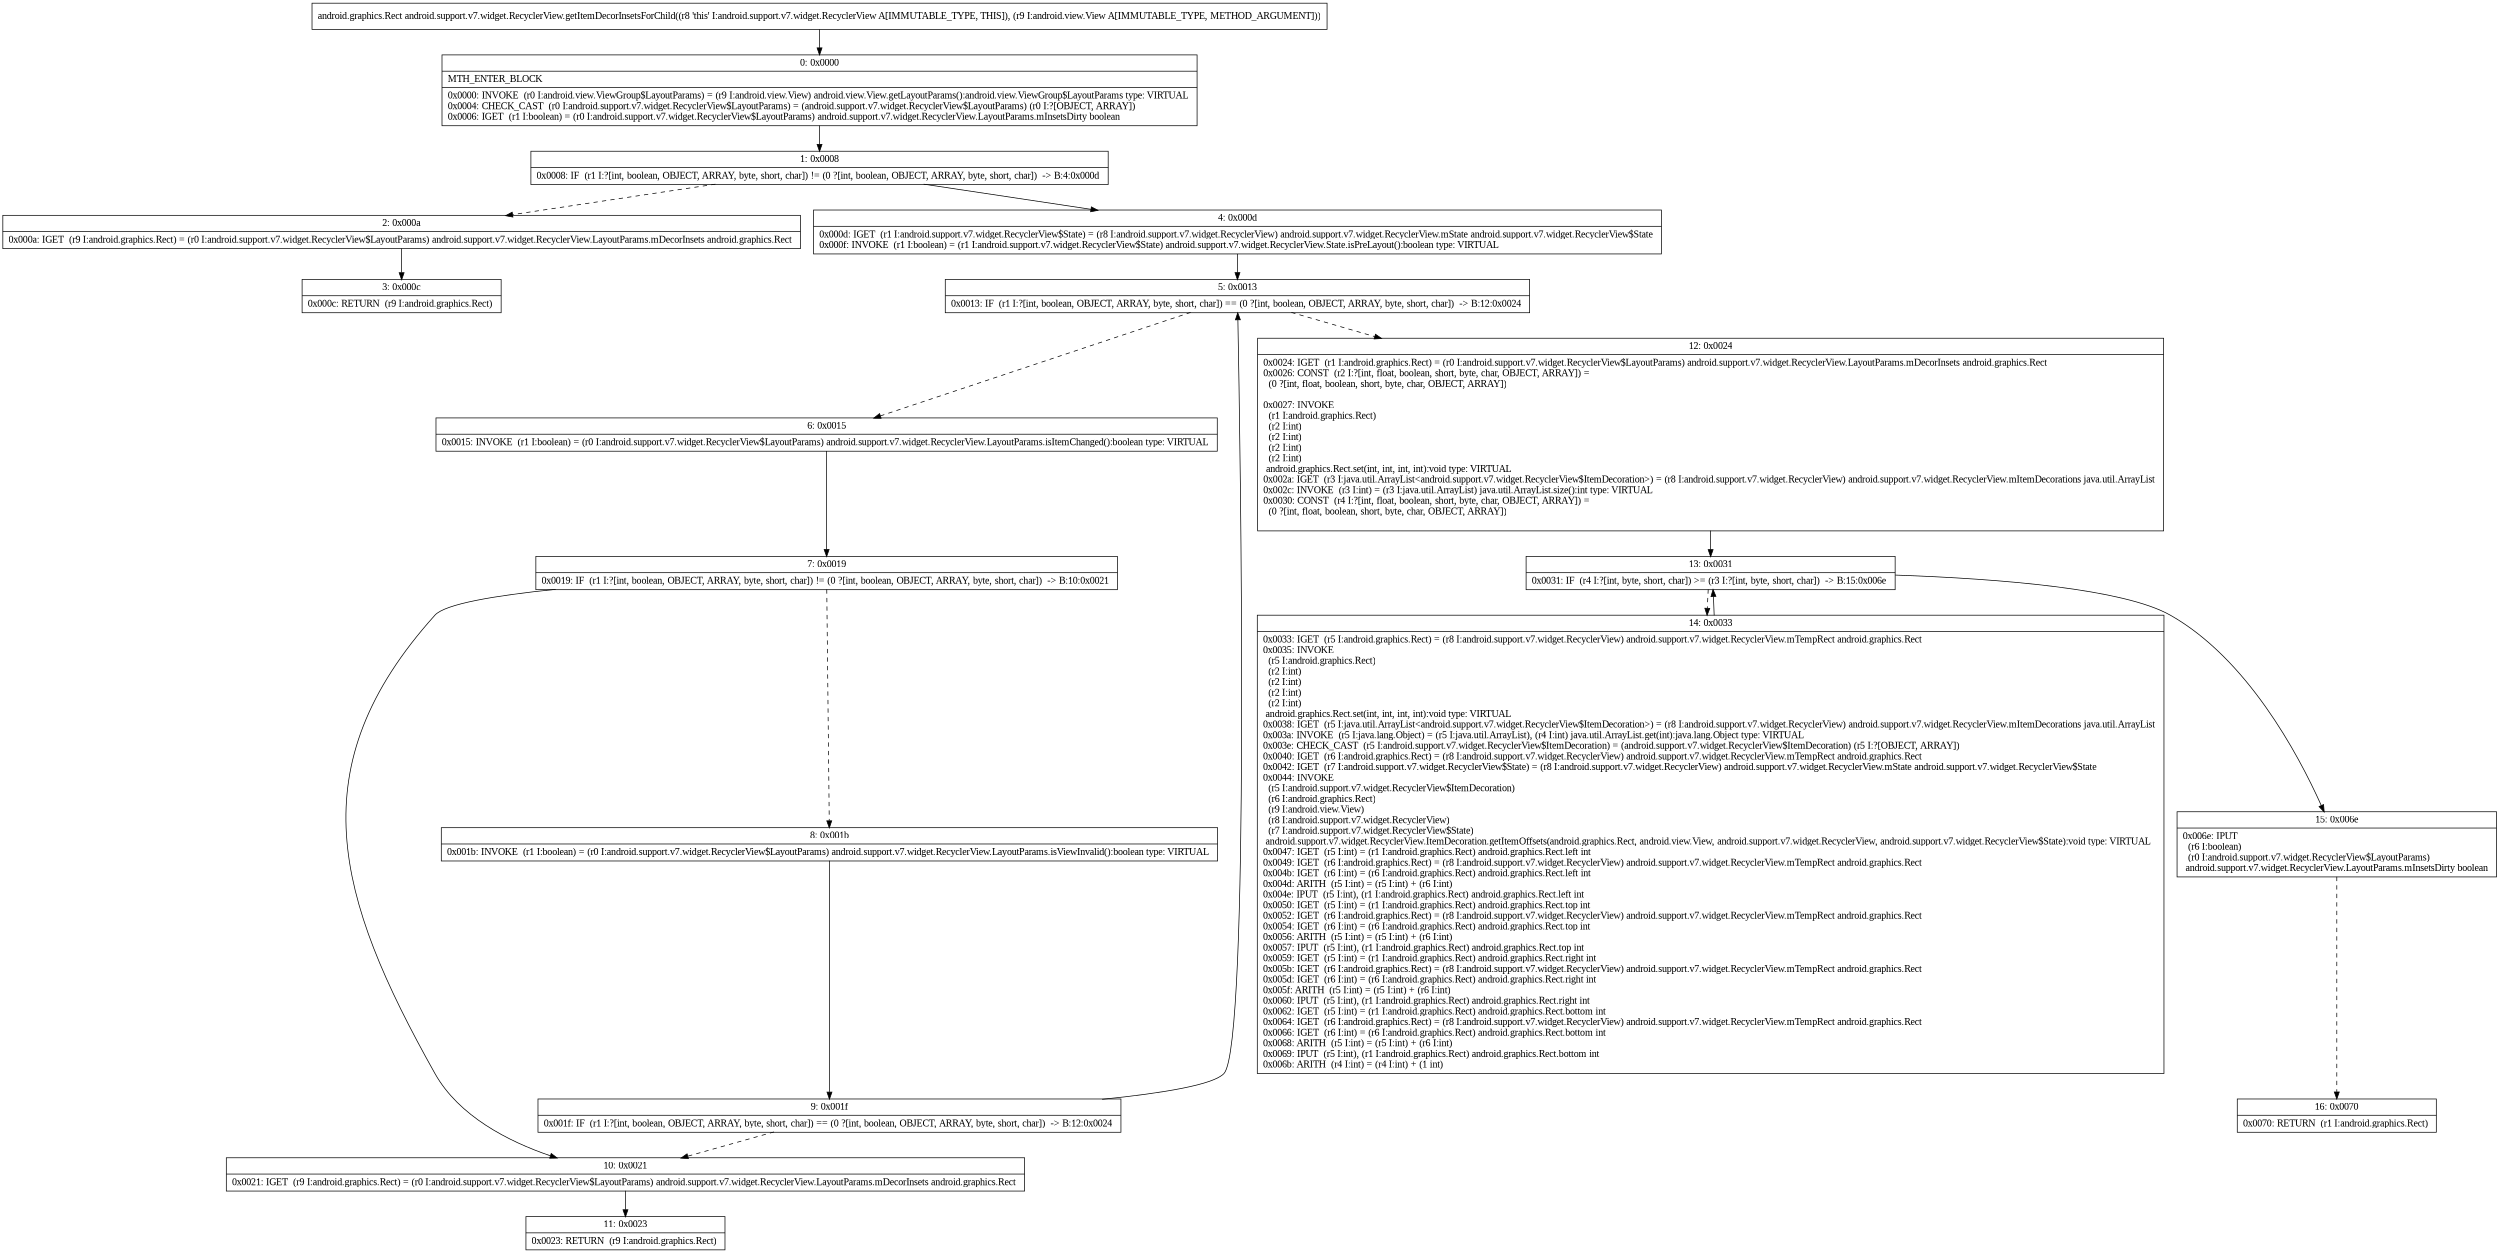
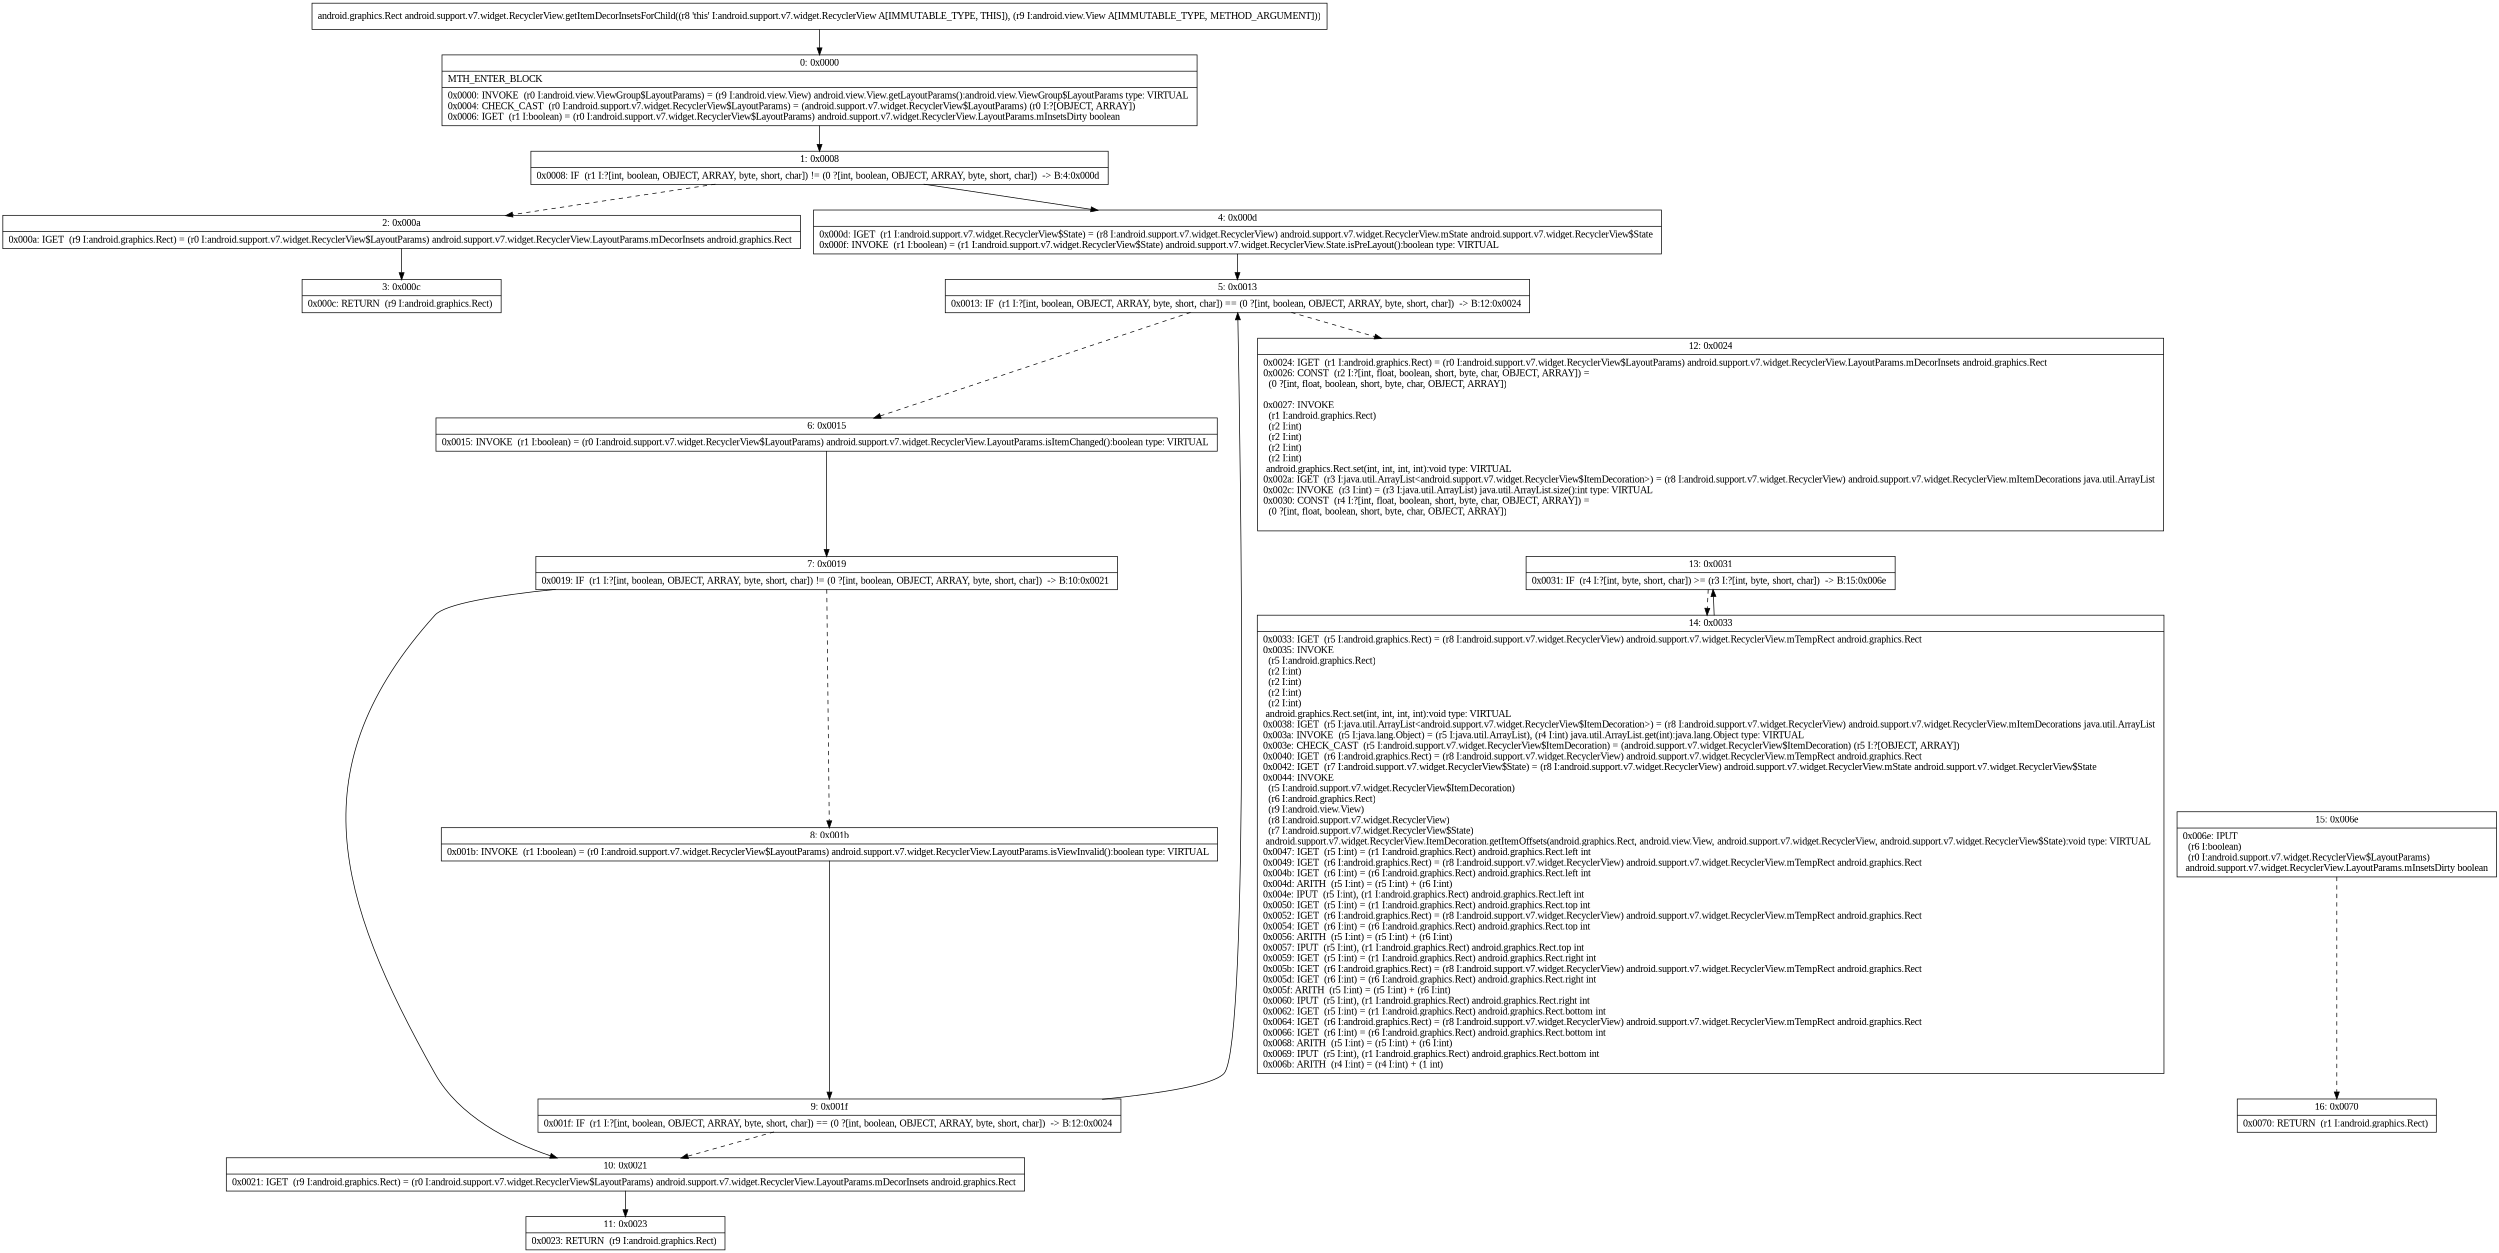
edge "12: 0x0024" -> "13: 0x0031": removed
edge "13: 0x0031" -> "15: 0x006e": removed
